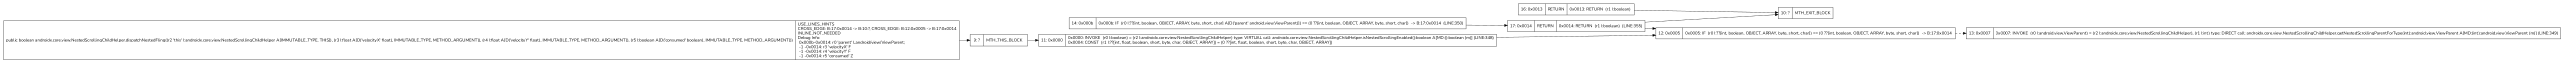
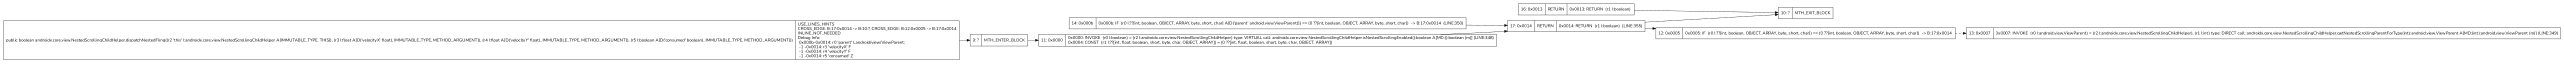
edge "11: 0x0000" -> "12: 0x0005": now "11: 0x0000" -> "17: 0x0014"
node "9: ?": text "MTH_THIS_BLOCK" -> "MTH_ENTER_BLOCK"
